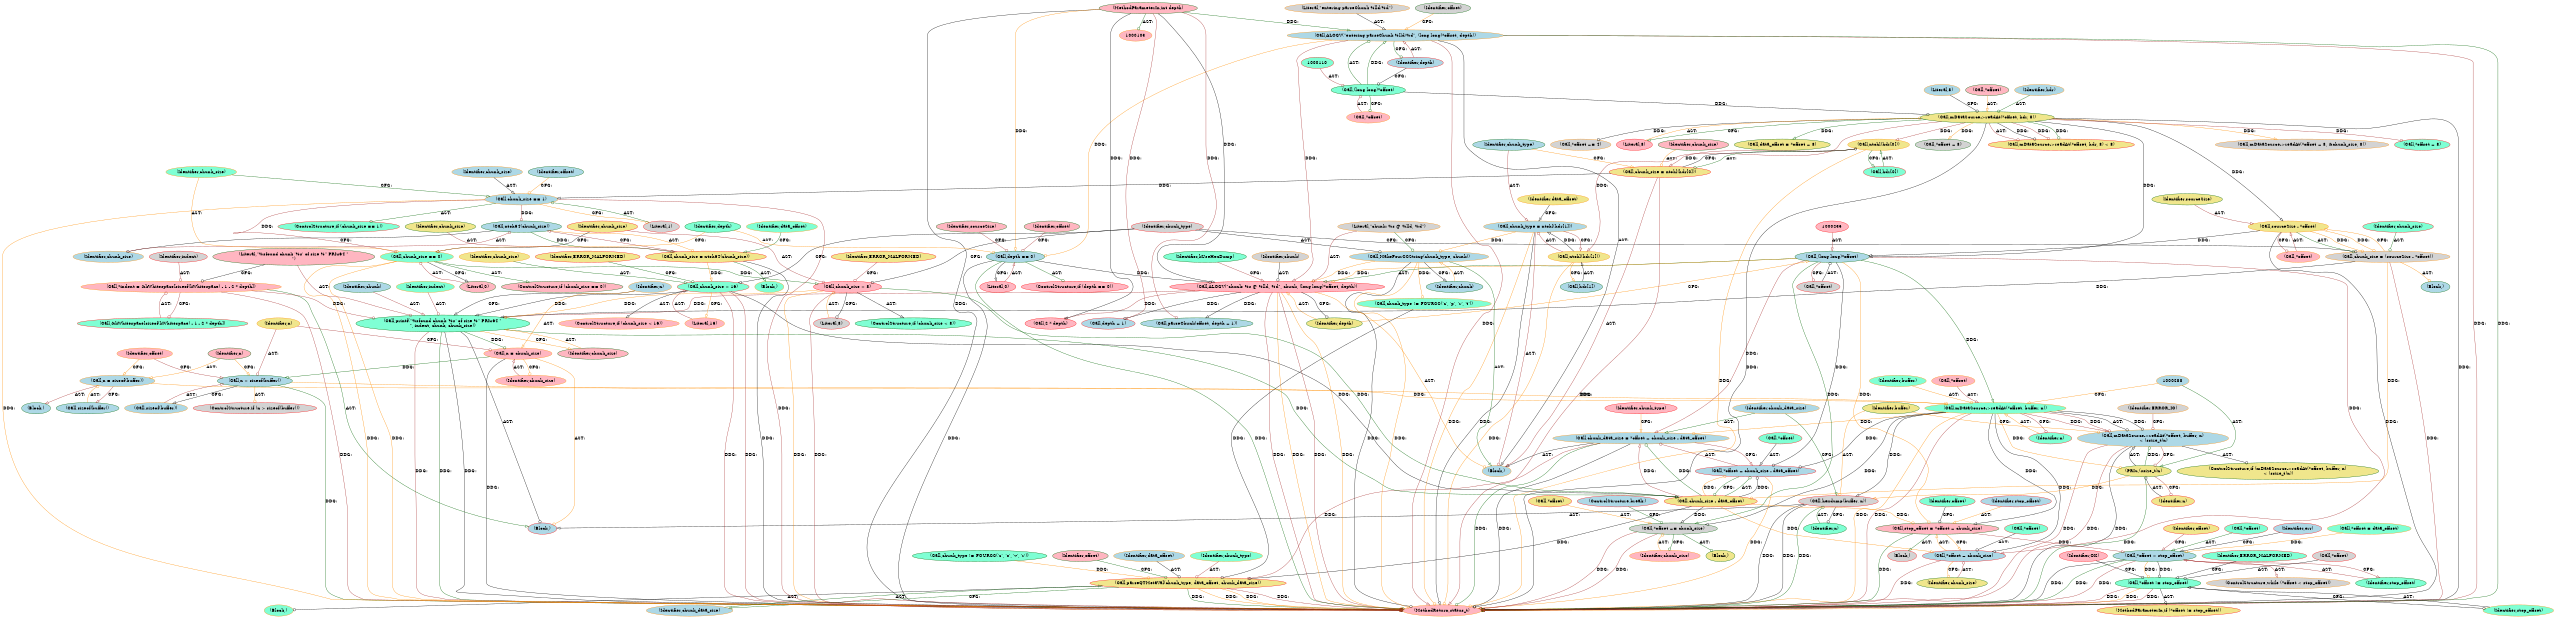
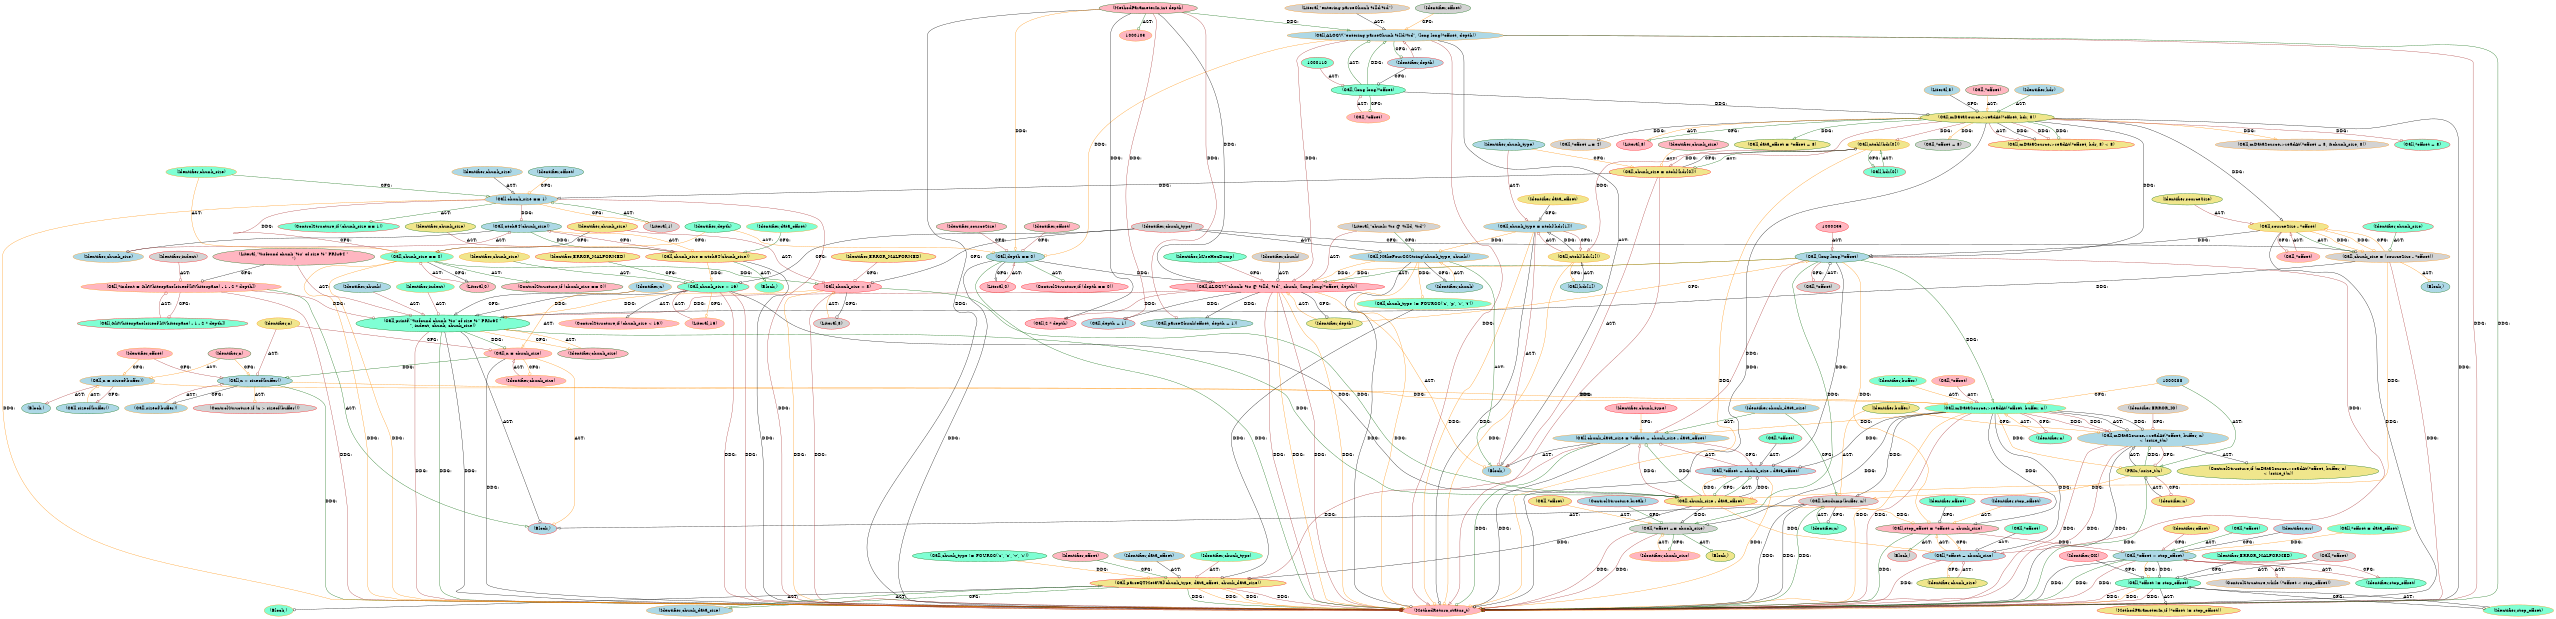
node "(ControlStructure,if (chunk_size < 8))": removed
